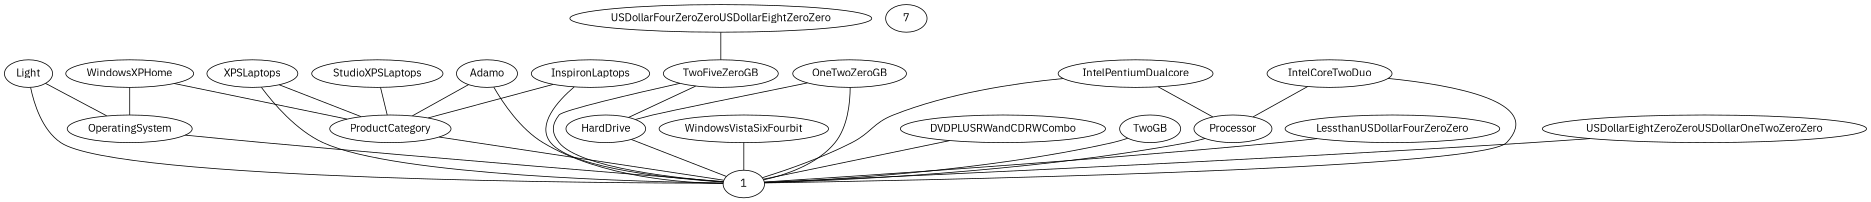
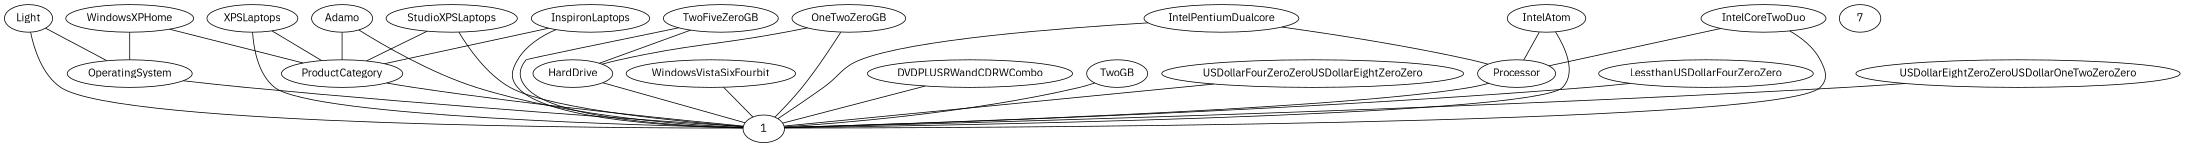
node "IntelAtom": added
edge "USDollarFourZeroZeroUSDollarEightZeroZero" -- "TwoFiveZeroGB": now "USDollarFourZeroZeroUSDollarEightZeroZero" -- "1"
edge "StudioXPSLaptops" -- "1": added
